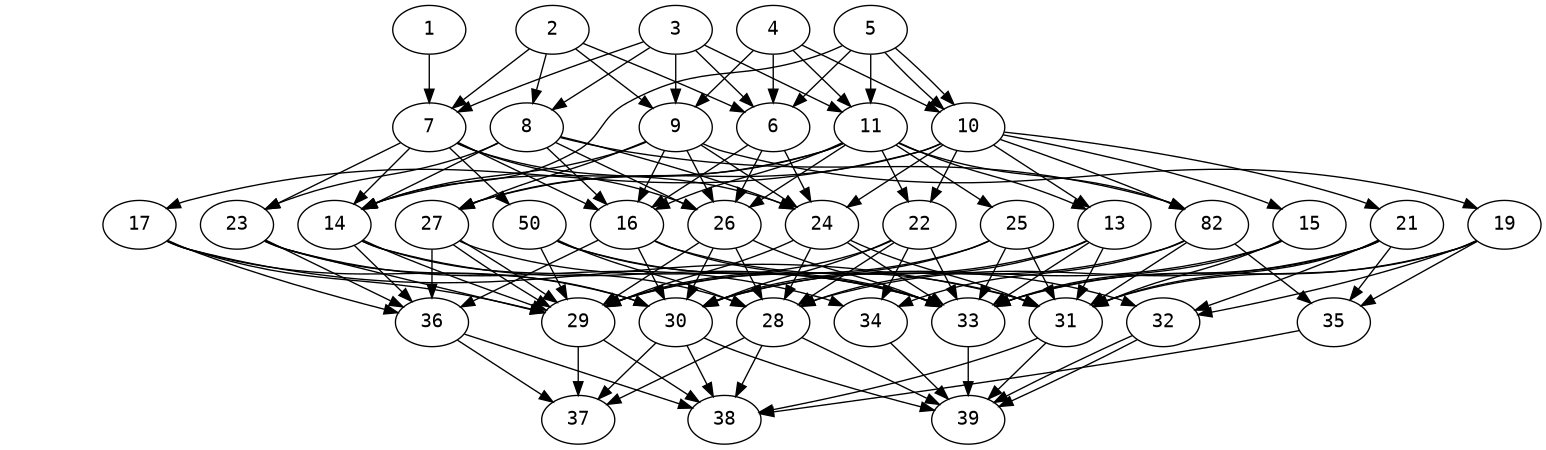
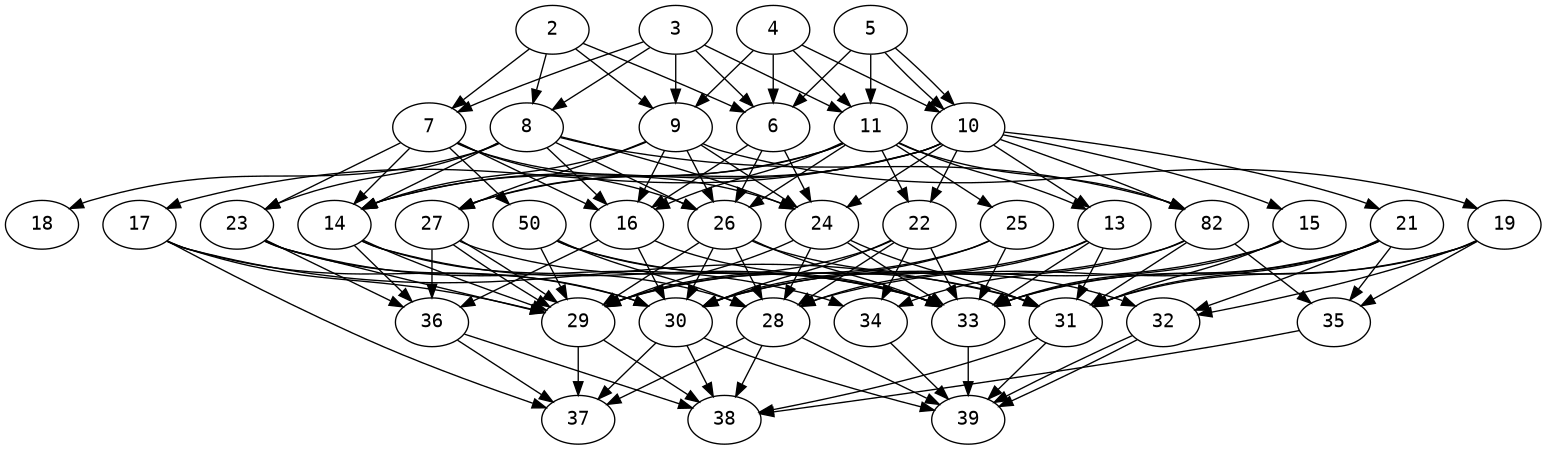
node "1": removed
edge "5" -> "14": now "10" -> "14"
node "18": added
edge "25" -> "31": removed
edge "16" -> "32": now "26" -> "32"
edge "17" -> "36": now "17" -> "37"
